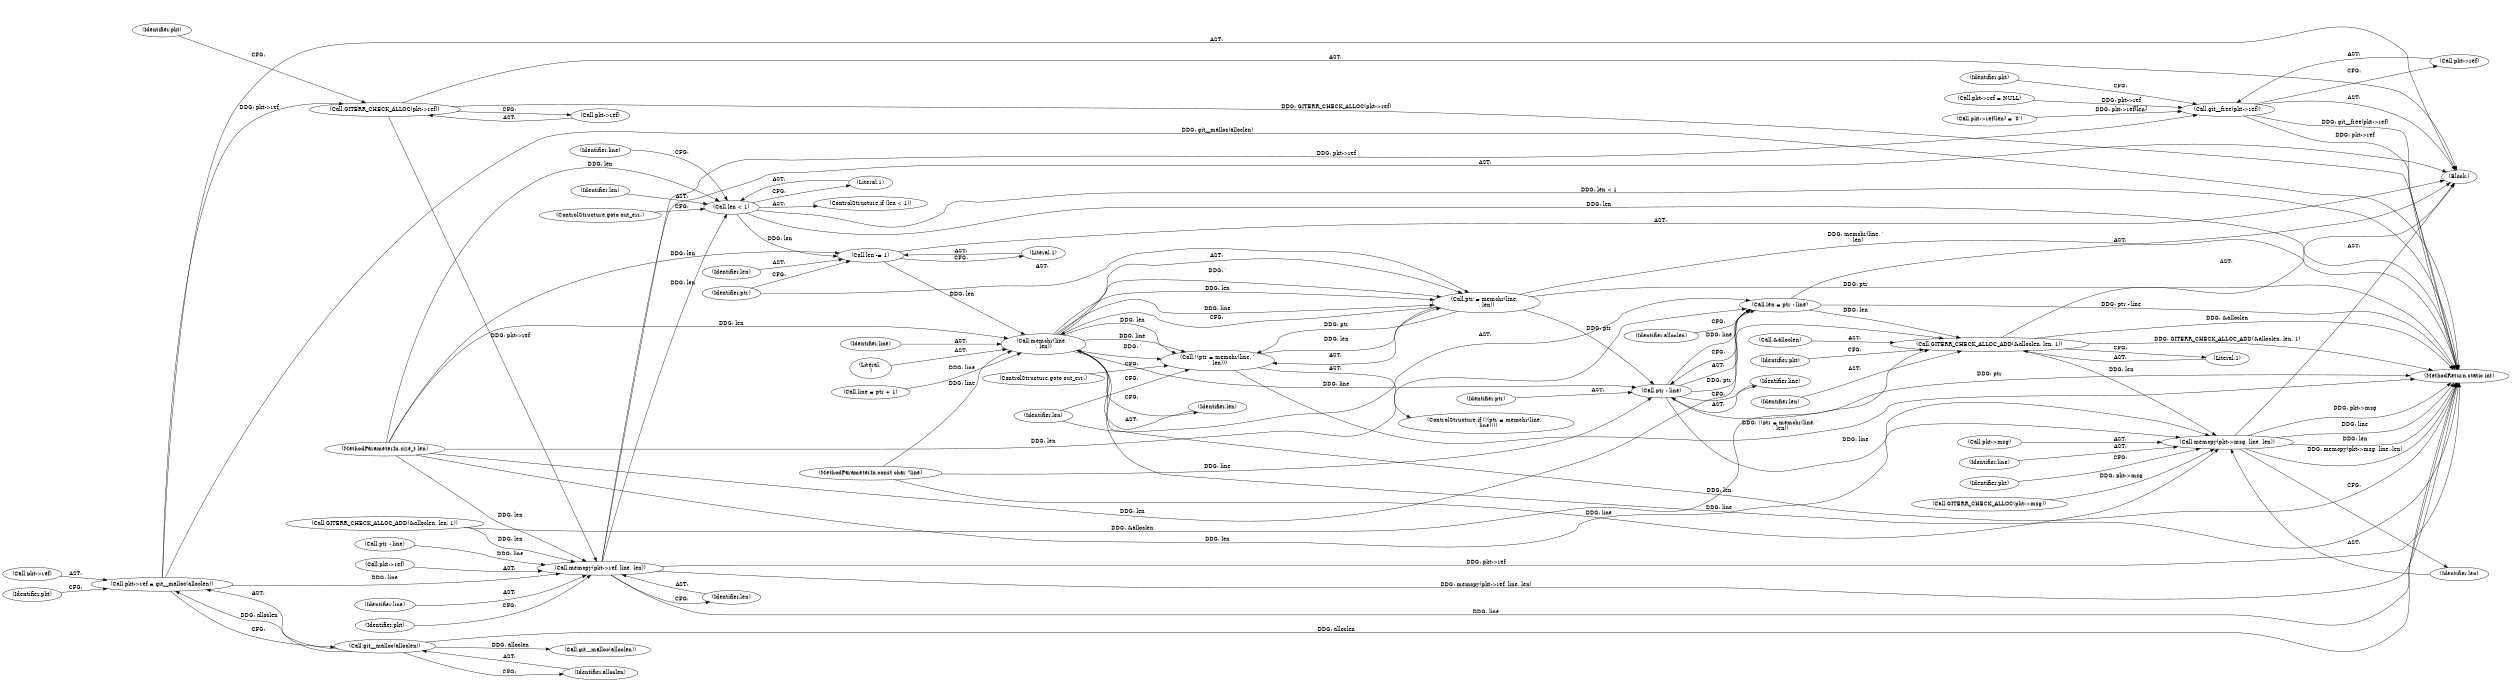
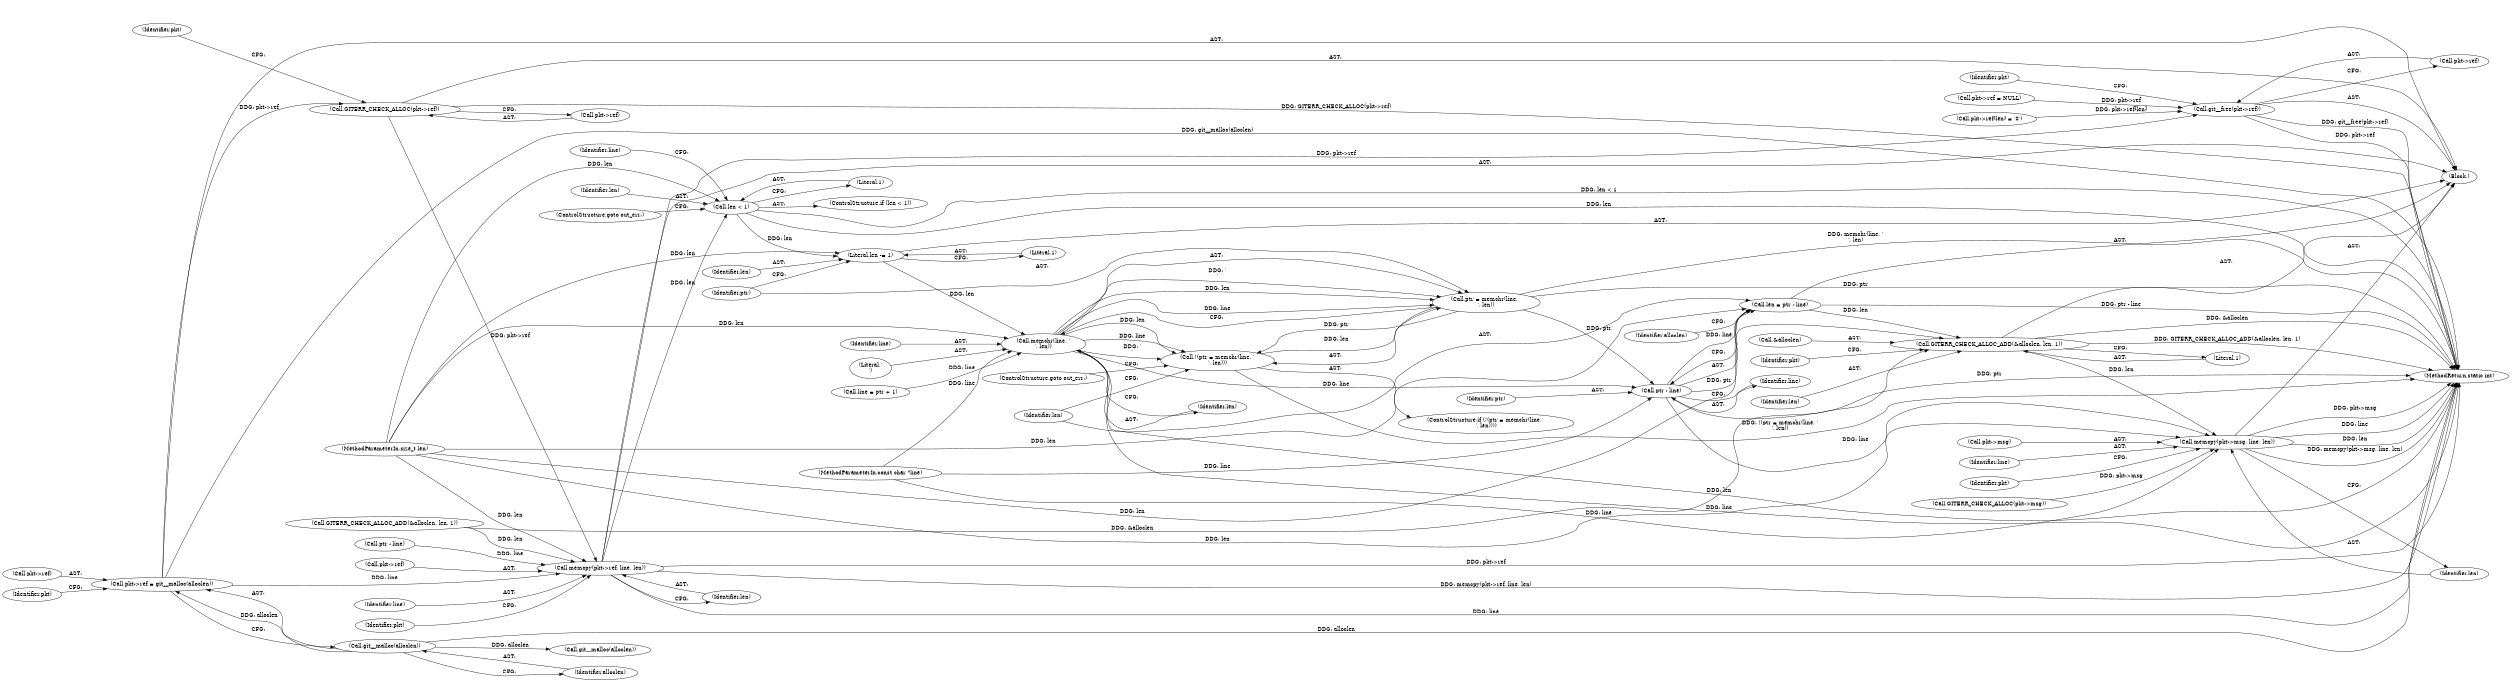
node "(Call,len -= 1)": label "(Call,len -= 1)" -> "(Literal,len -= 1)"
node "(ControlStructure,if (!(ptr = memchr(line, ' ', line))))": label "(ControlStructure,if (!(ptr = memchr(line, ' ', line))))" -> "(ControlStructure,if (!(ptr = memchr(line, ' ', len))))"
